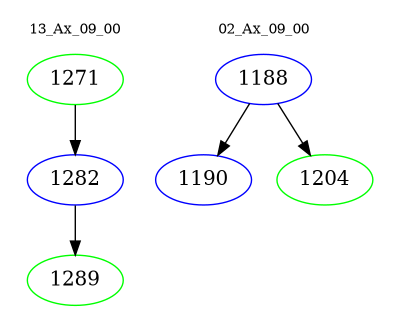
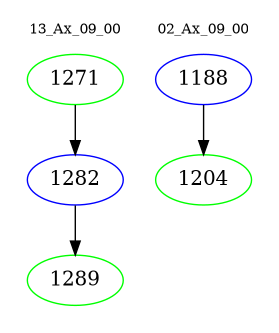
node "1190": removed
